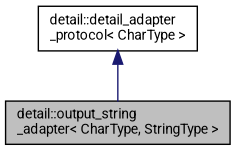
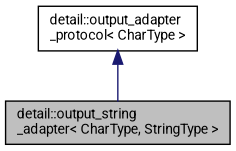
node "detail::detail_adapter _protocol< CharType >": label "detail::detail_adapter _protocol< CharType >" -> "detail::output_adapter _protocol< CharType >"
